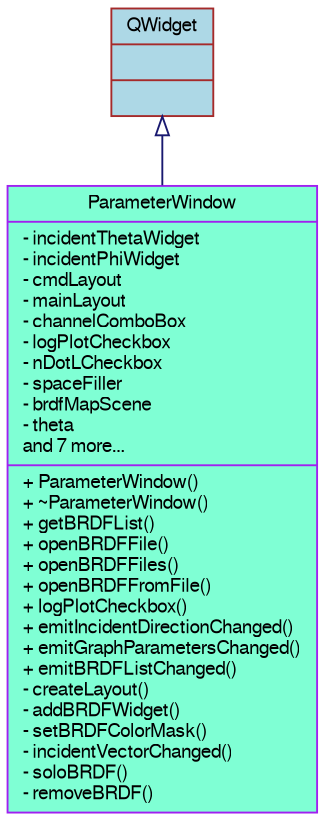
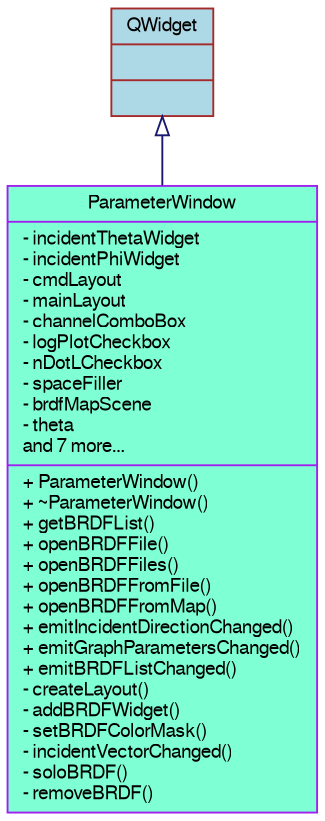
node "ParameterWindow": text "+ logPlotCheckbox()" -> "+ openBRDFFromMap()"
